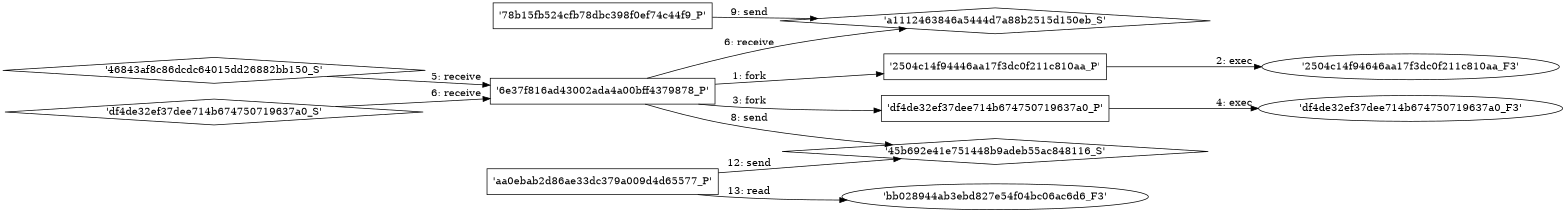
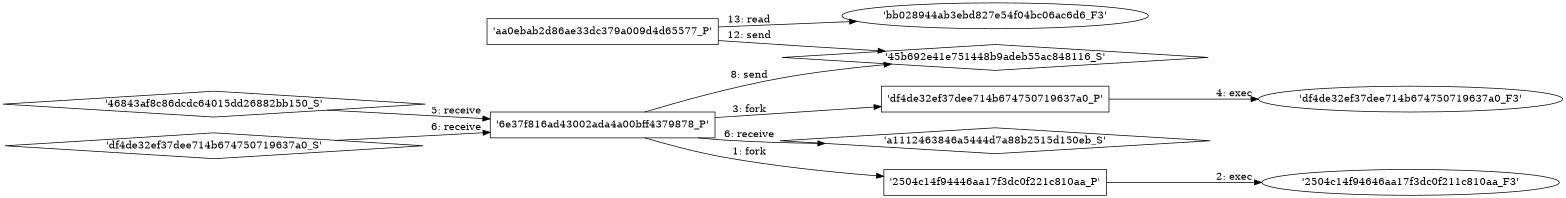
node "'78b15fb524cfb78dbc398f0ef74c44f9_P'": removed
node "'2504c14f94446aa17f3dc0f211c810aa_P'": label "'2504c14f94446aa17f3dc0f211c810aa_P'" -> "'2504c14f94446aa17f3dc0f221c810aa_P'"
